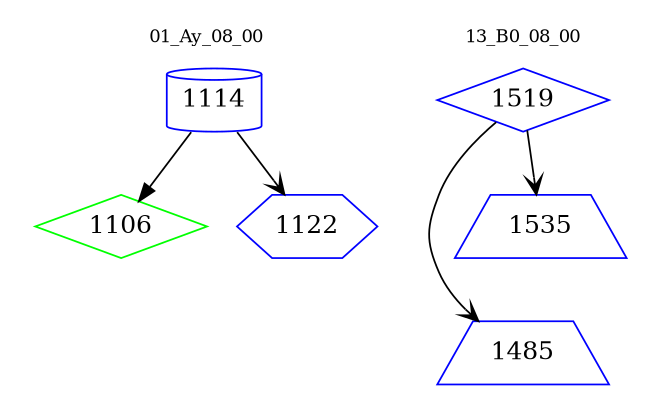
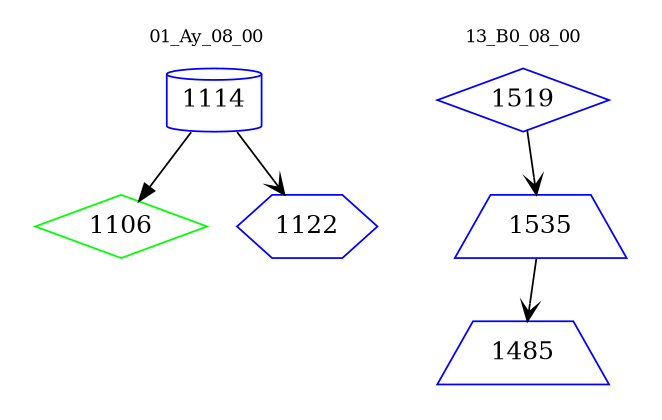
edge "1519" -> "1485": now "1535" -> "1485"
